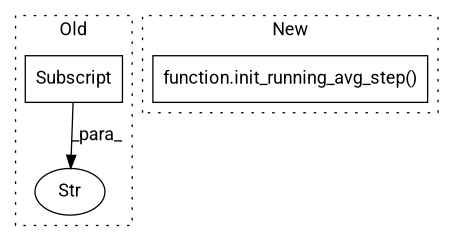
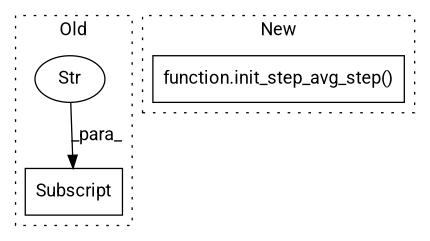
node "function.init_running_avg_step()": label "function.init_running_avg_step()" -> "function.init_step_avg_step()"
edge "Subscript" -> "Str": reversed
